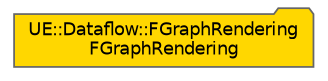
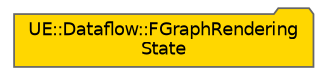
node "UE::Dataflow::FGraphRendering FGraphRendering": label "UE::Dataflow::FGraphRendering FGraphRendering" -> "UE::Dataflow::FGraphRendering State"
